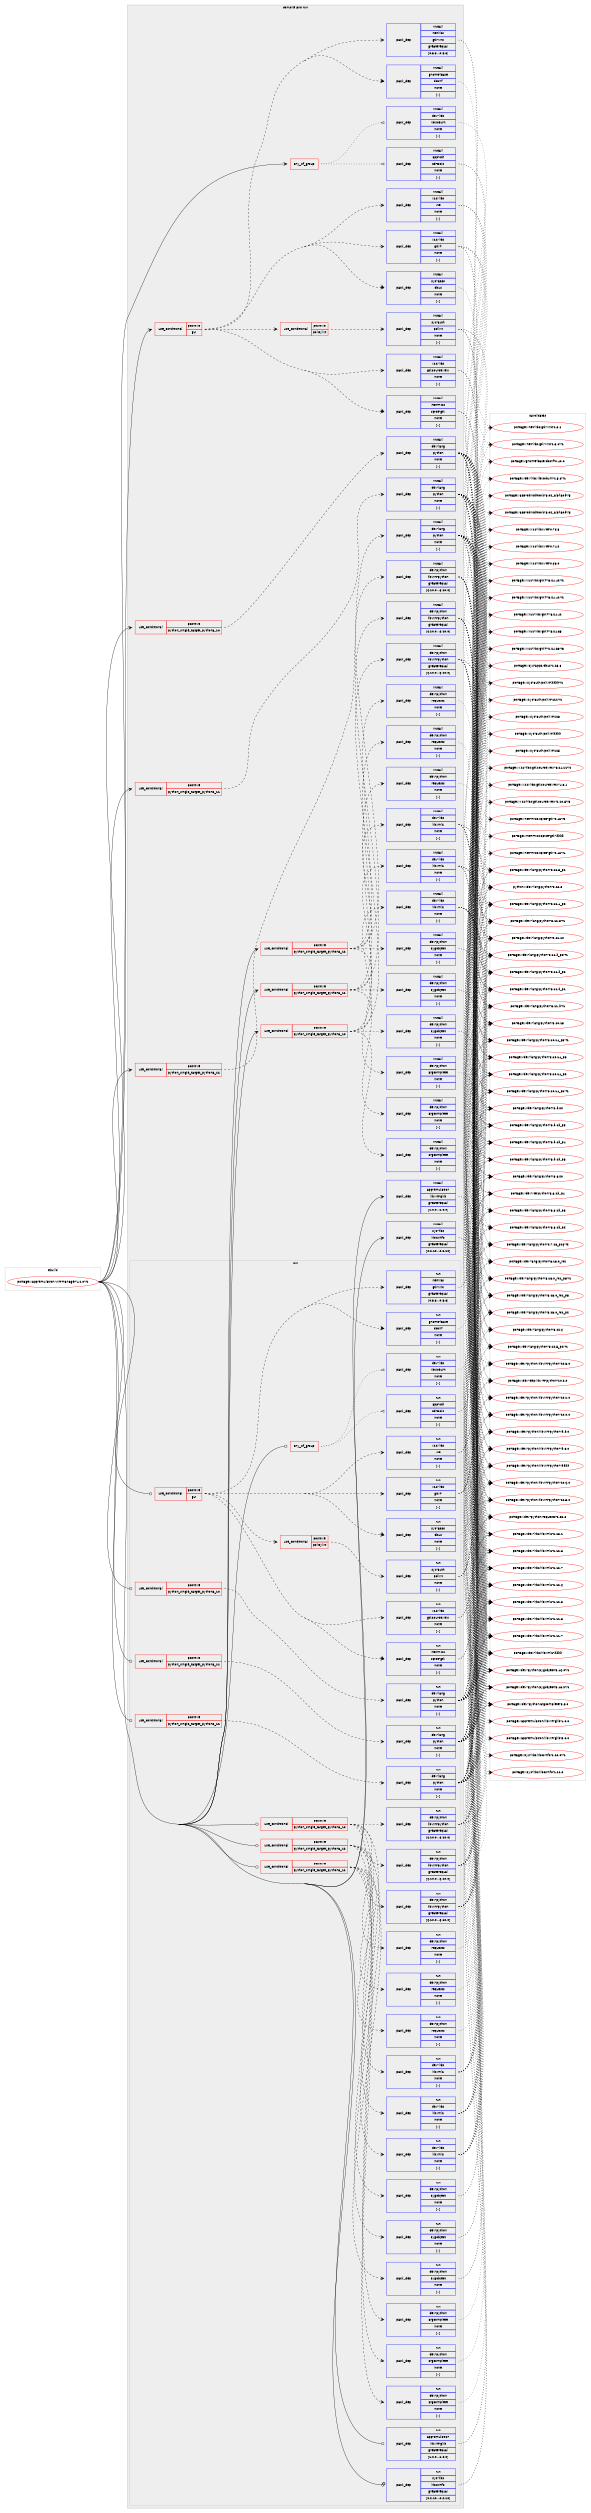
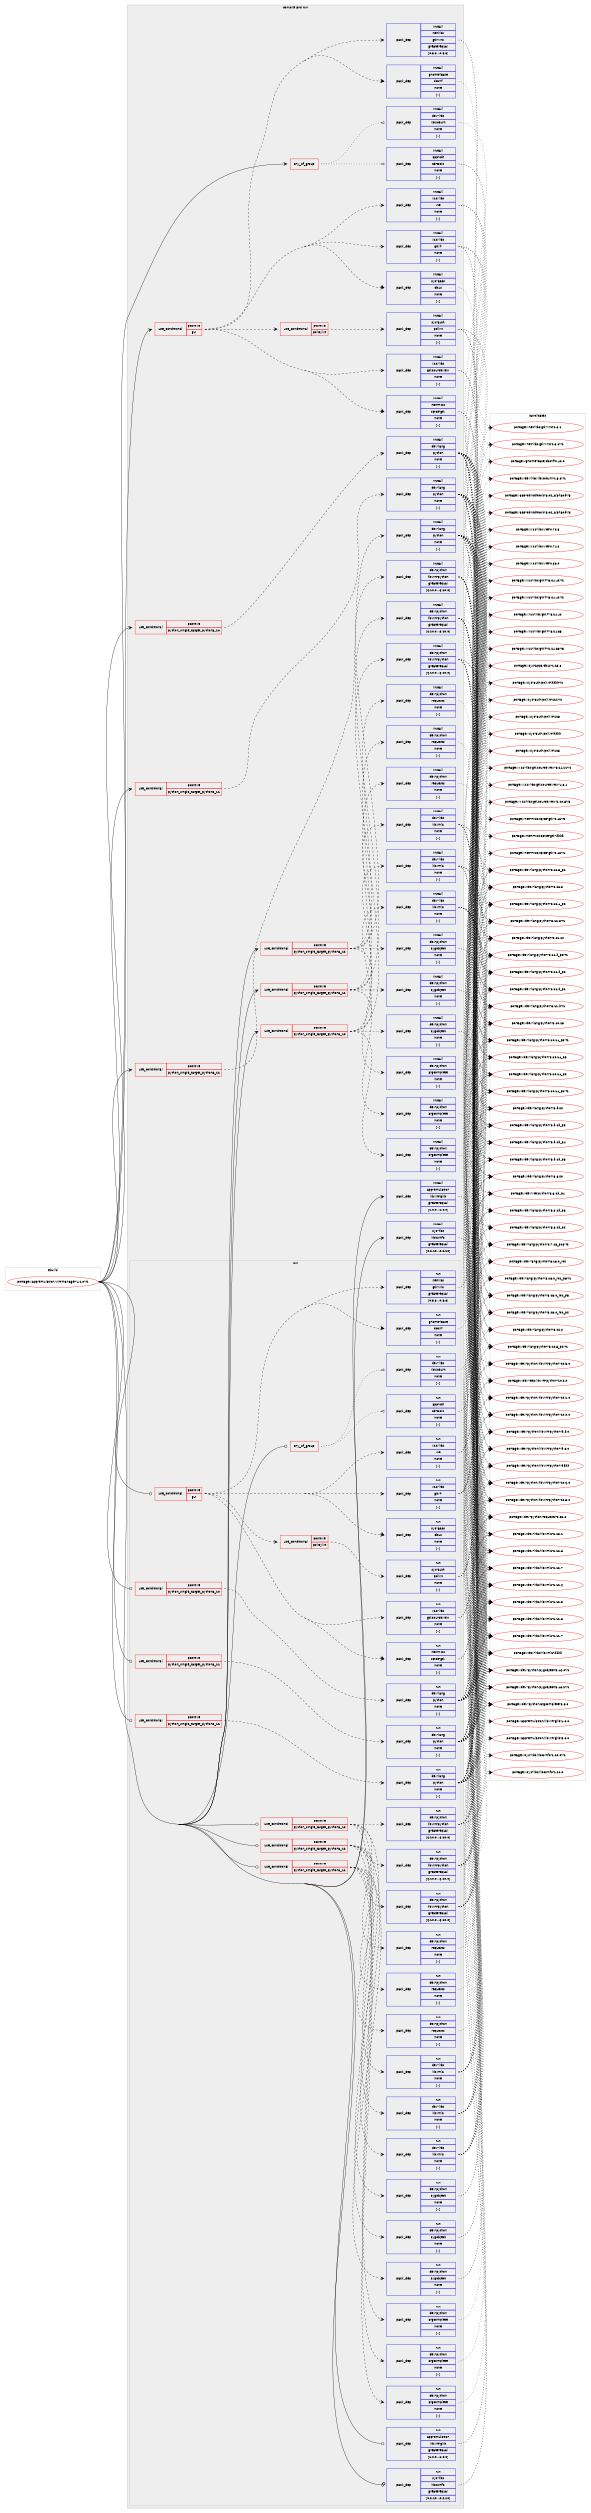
node "python://dev-lang/python-3.12.5": label "python://dev-lang/python-3.12.5" -> "portage://dev-lang/python-3.12.5"
